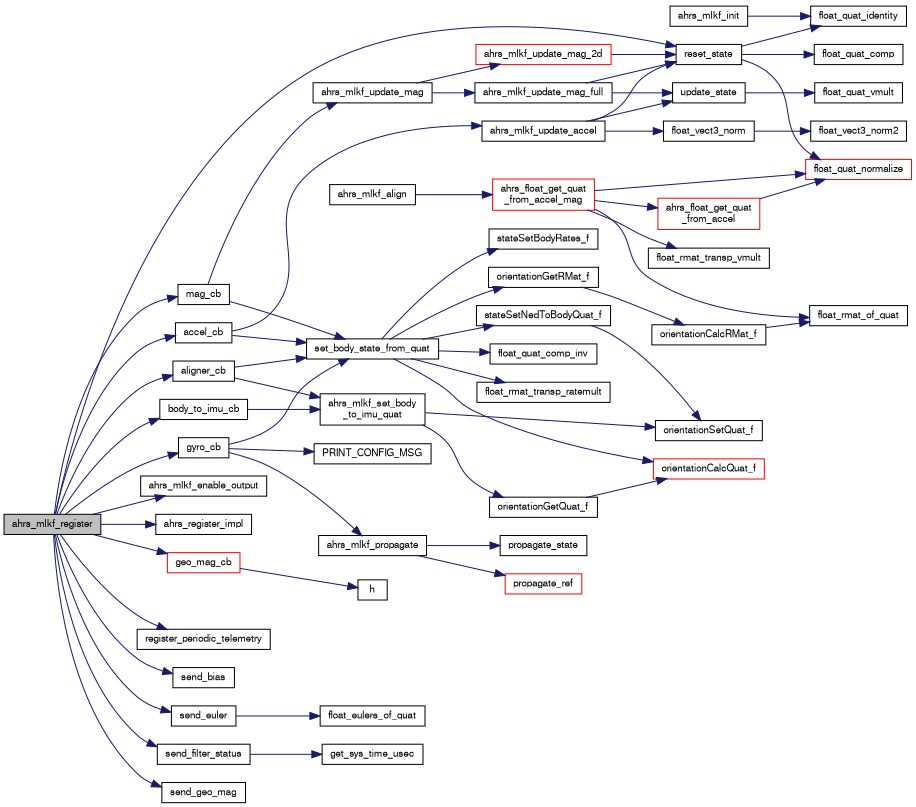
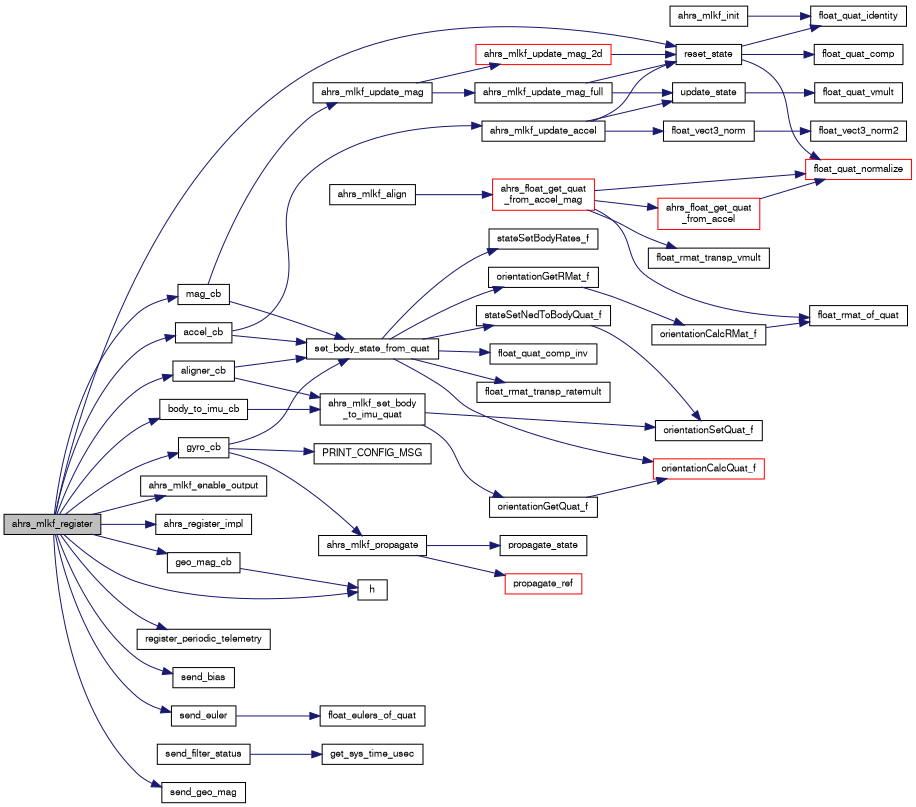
node "geo_mag_cb": color red -> black
edge "ahrs_mlkf_register" -> "send_filter_status": now "ahrs_mlkf_register" -> "h"
